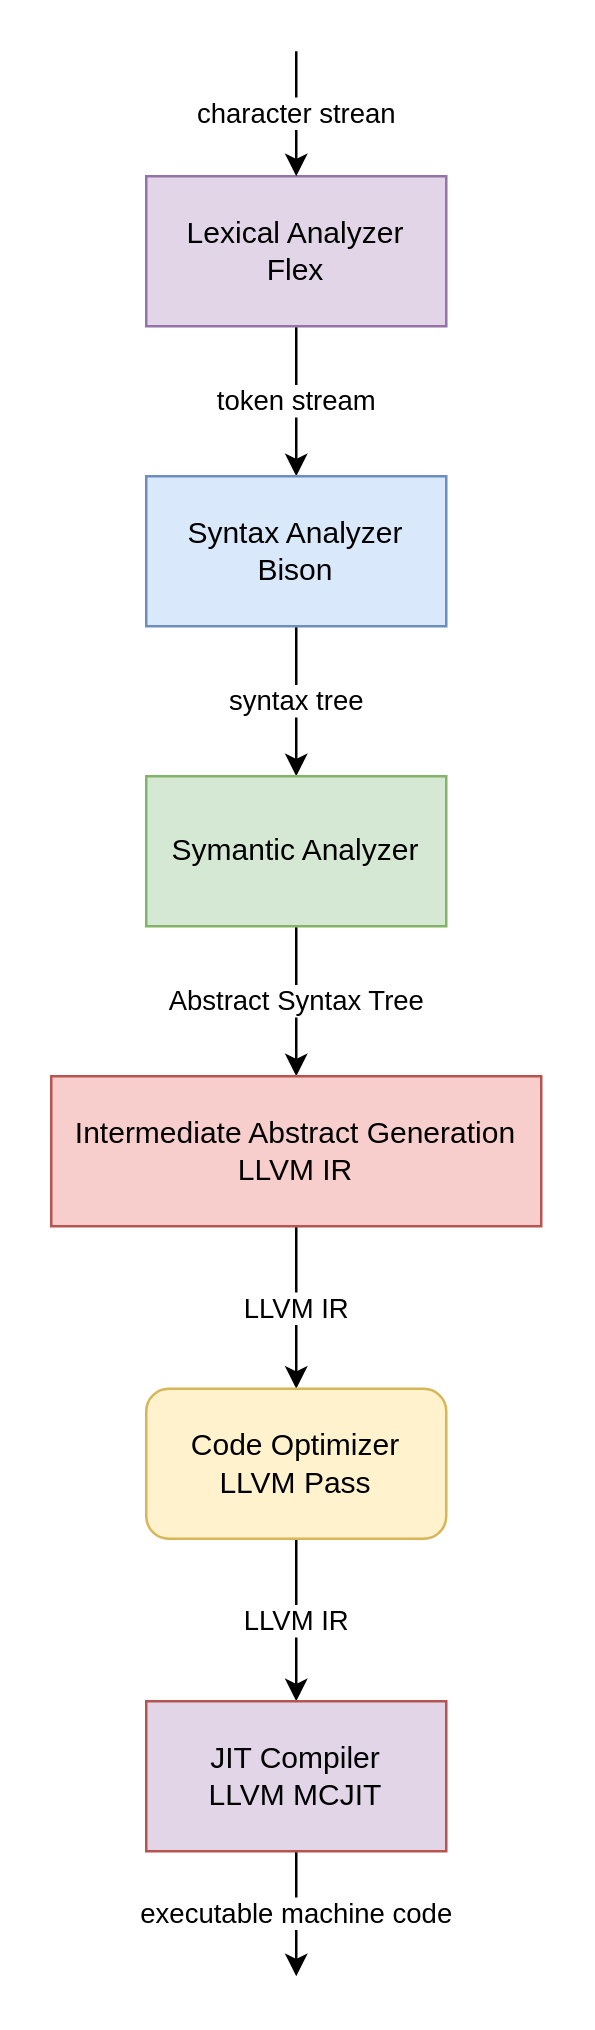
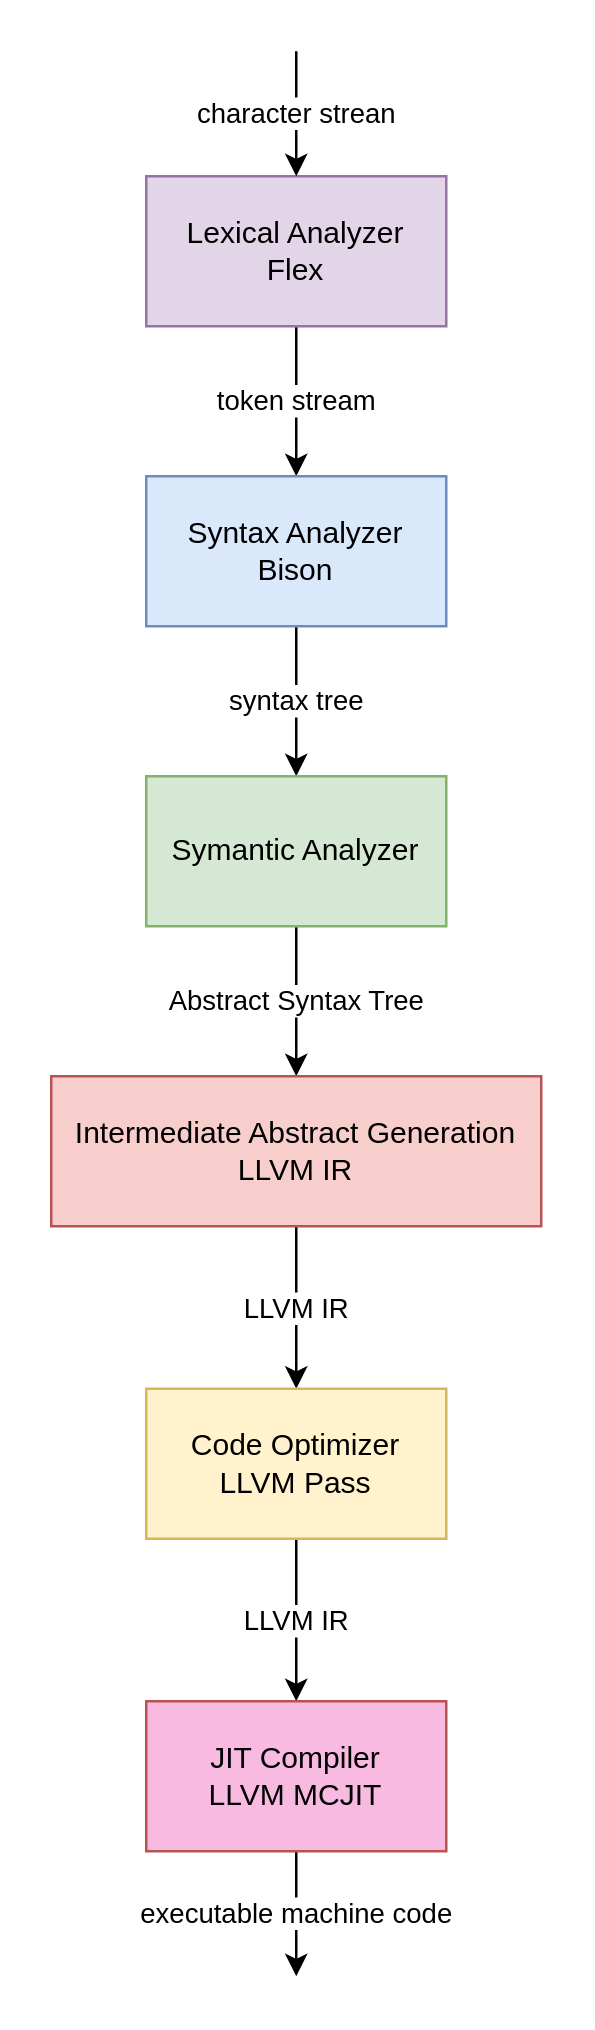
node "Code Optimizer LLVM Pass": shape rounded rectangle -> rectangle
node "JIT Compiler LLVM MCJIT": fillcolor #e1d5e7 -> #f8bae1
